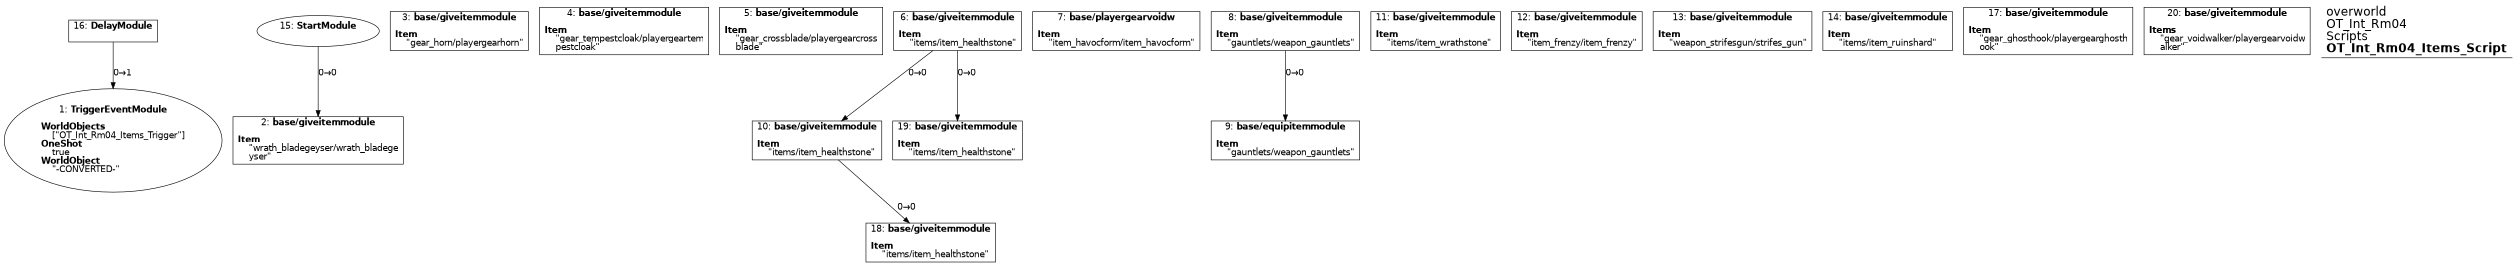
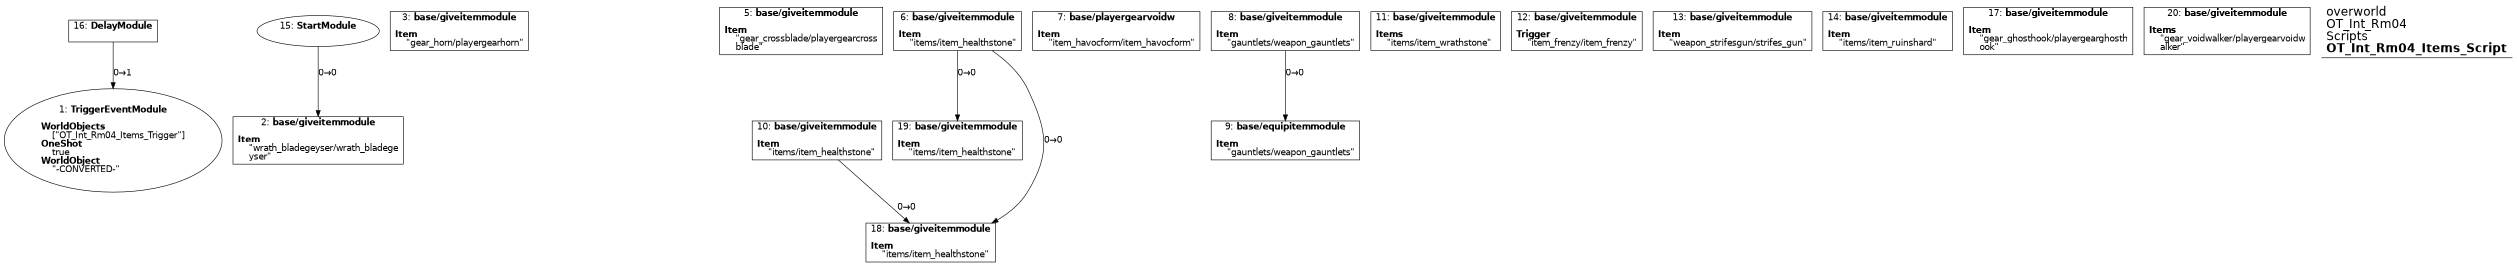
node "4:": removed
node "11:": text "Item" -> "Items"
node "12:": text "Item" -> "Trigger"
edge "6:" -> "10:": now "6:" -> "18:"
